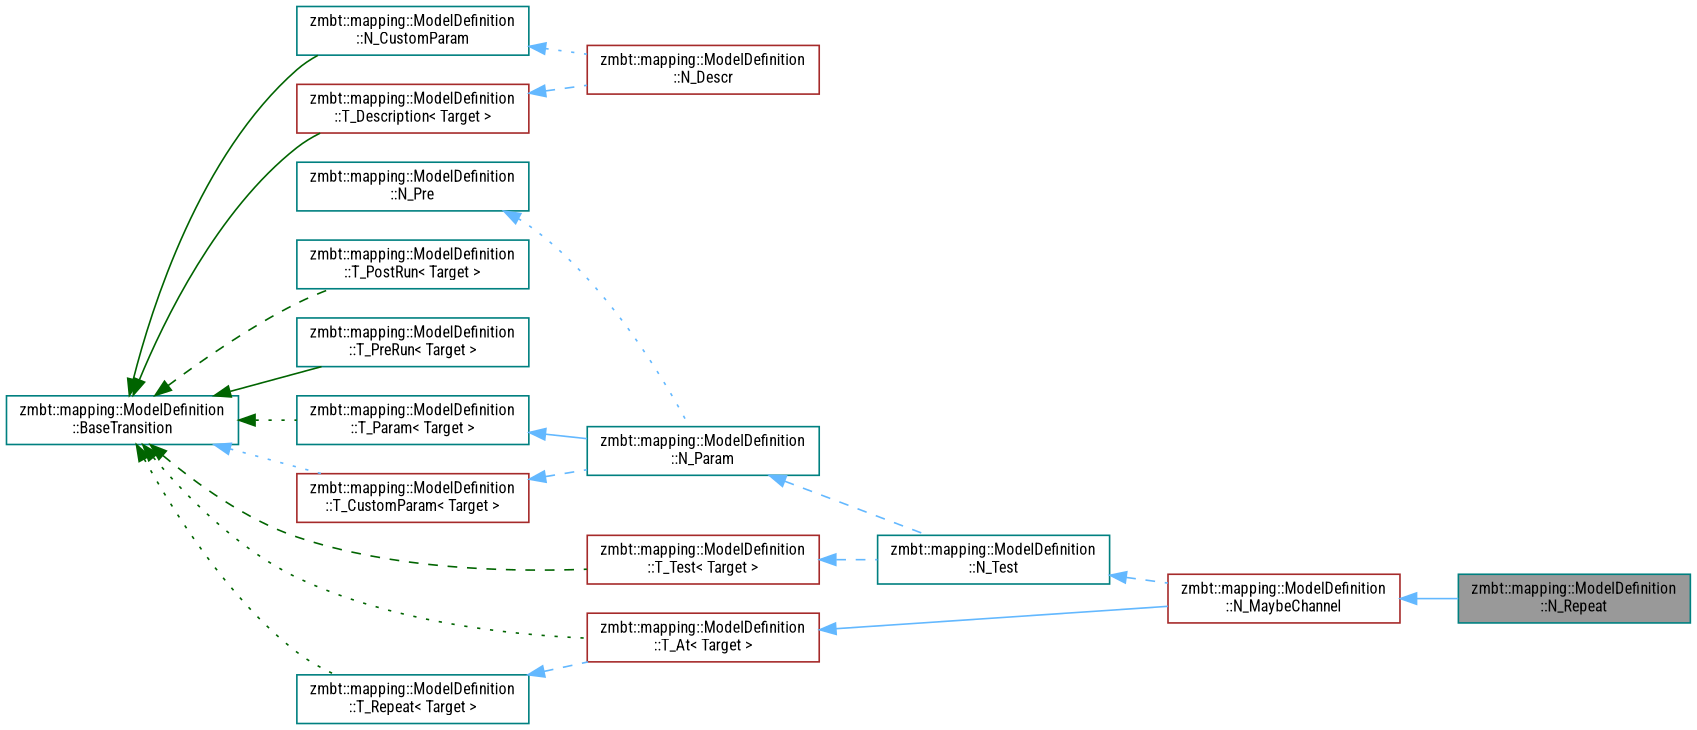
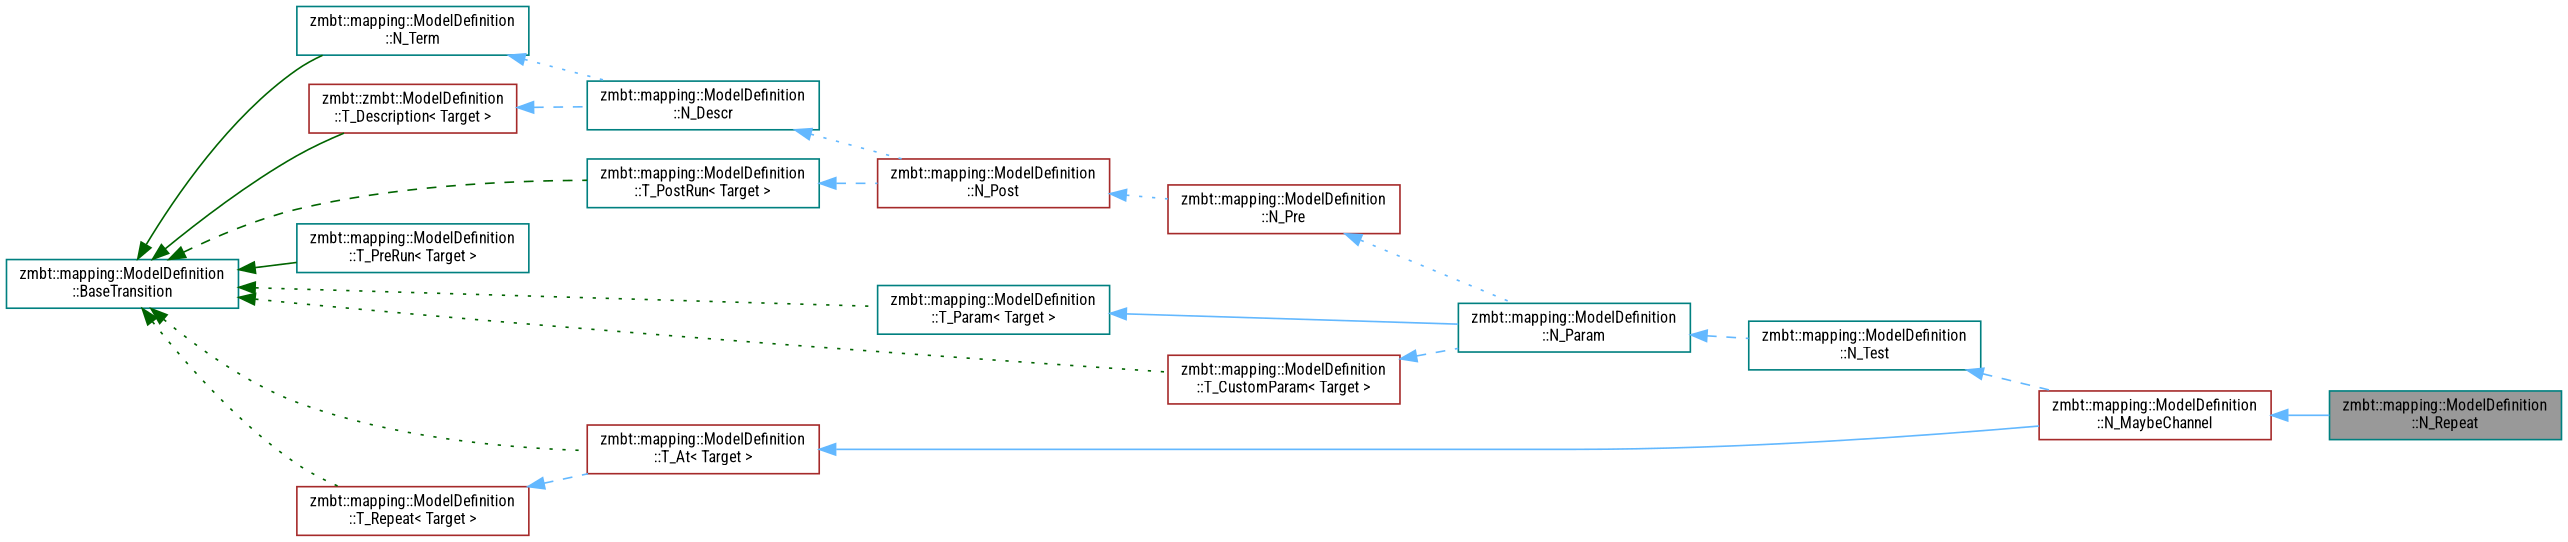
node "zmbt::mapping::ModelDefinition ::N_CustomParam": label "zmbt::mapping::ModelDefinition ::N_CustomParam" -> "zmbt::mapping::ModelDefinition ::N_Term"
node "zmbt::mapping::ModelDefinition ::N_Descr": color brown -> teal
node "zmbt::mapping::ModelDefinition ::T_Description< Target >": label "zmbt::mapping::ModelDefinition ::T_Description< Target >" -> "zmbt::zmbt::ModelDefinition ::T_Description< Target >"
node "zmbt::mapping::ModelDefinition ::N_Post": added
node "zmbt::mapping::ModelDefinition ::N_Pre": color teal -> brown
edge "zmbt::mapping::ModelDefinition ::T_CustomParam< Target >" -> "zmbt::mapping::ModelDefinition ::BaseTransition": color steelblue1 -> darkgreen
node "zmbt::mapping::ModelDefinition ::T_Test< Target >": removed
node "zmbt::mapping::ModelDefinition ::T_Repeat< Target >": color teal -> brown
